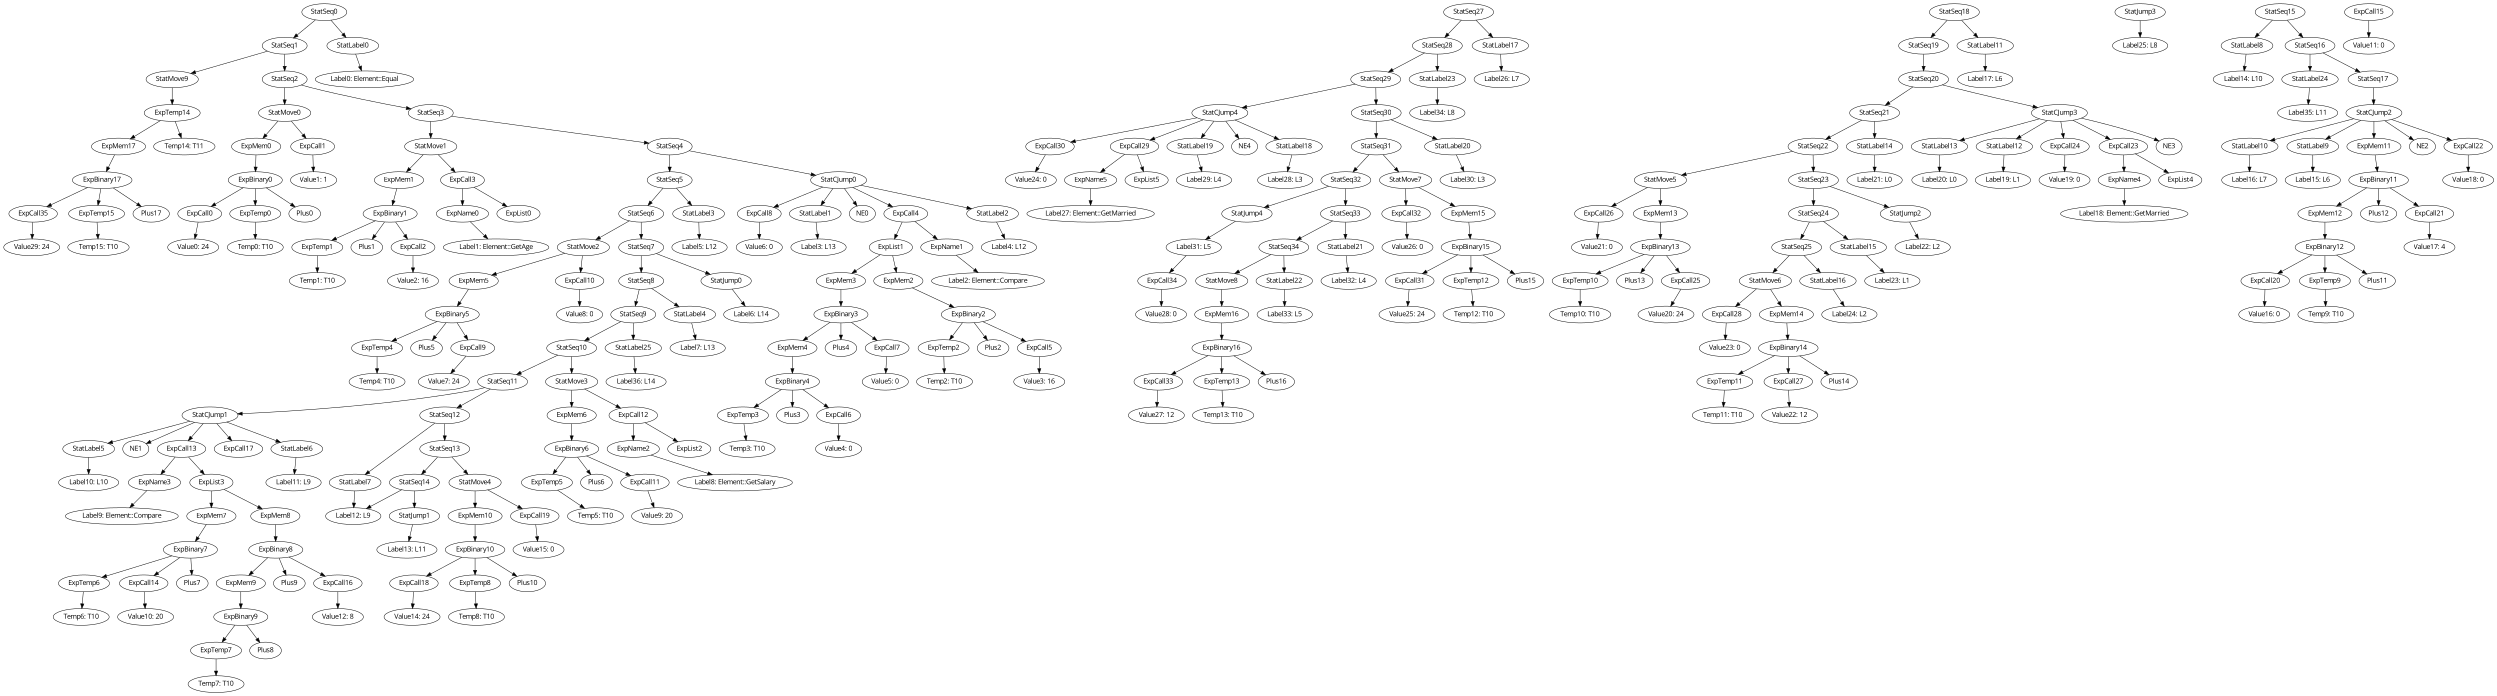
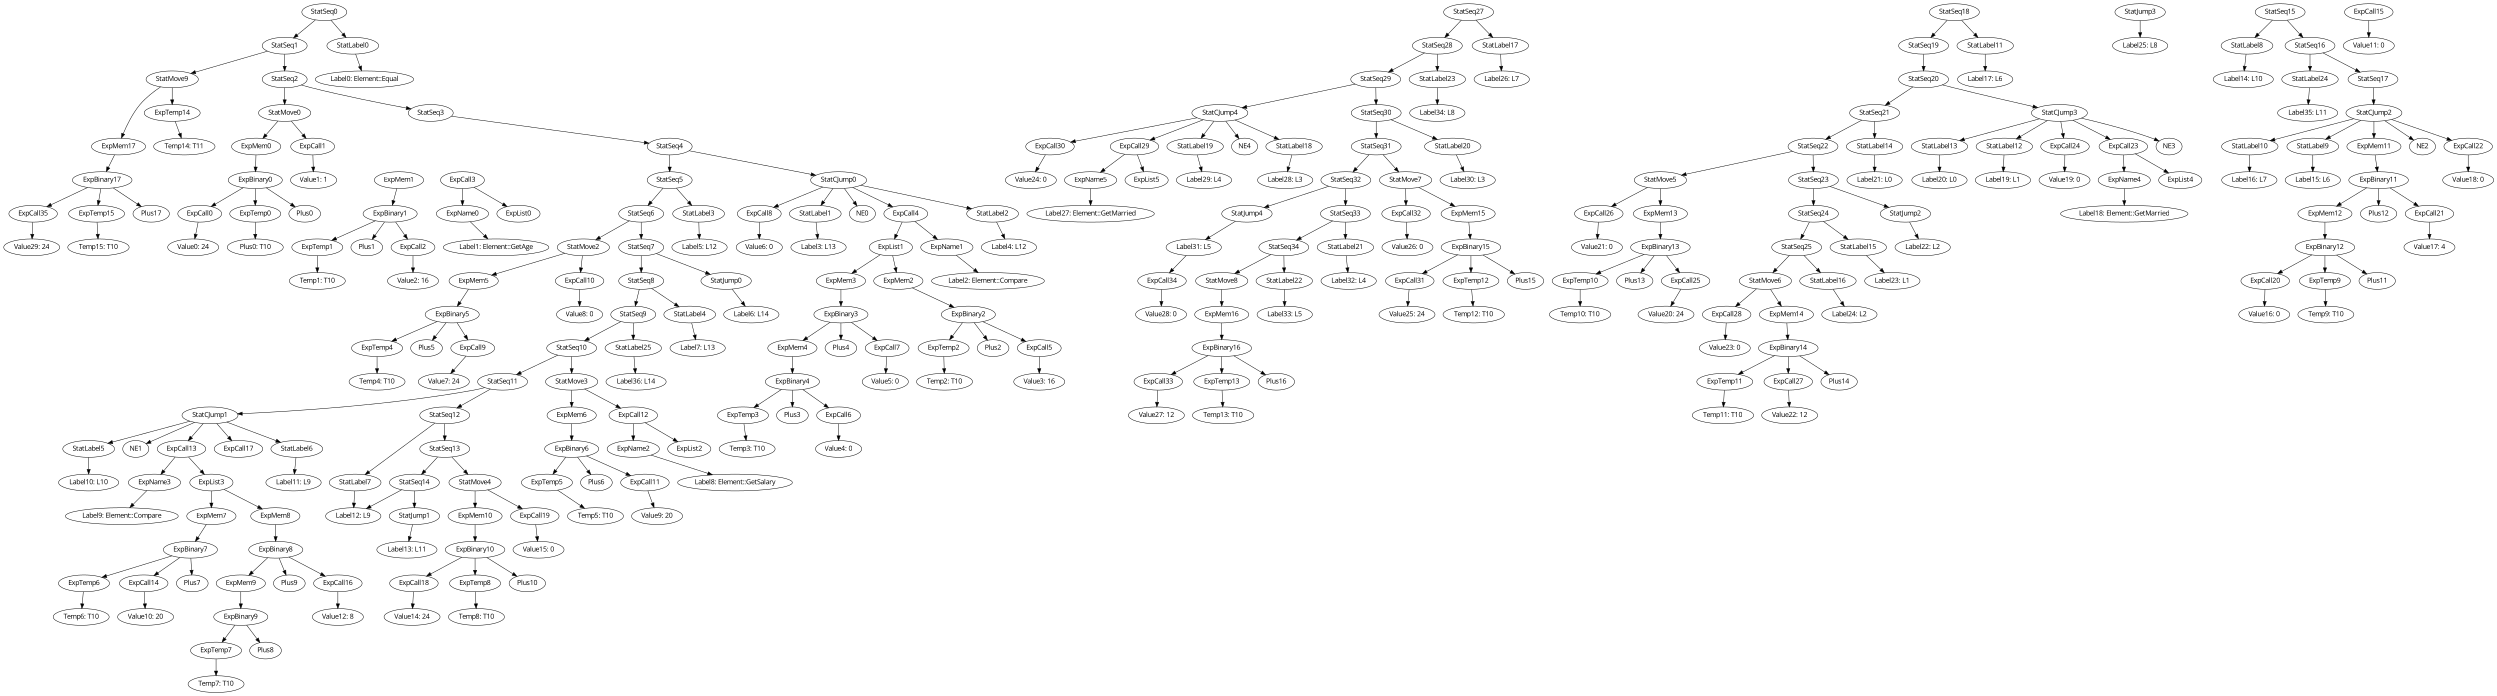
edge "ExpTemp14" -> "ExpMem17": now "StatMove9" -> "ExpMem17"
node "StatMove1": removed
node "Temp0: T10": label "Temp0: T10" -> "Plus0: T10"
